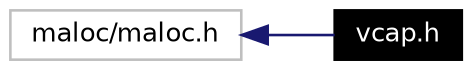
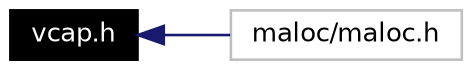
edge "vcap.h" -> "maloc/maloc.h": reversed
